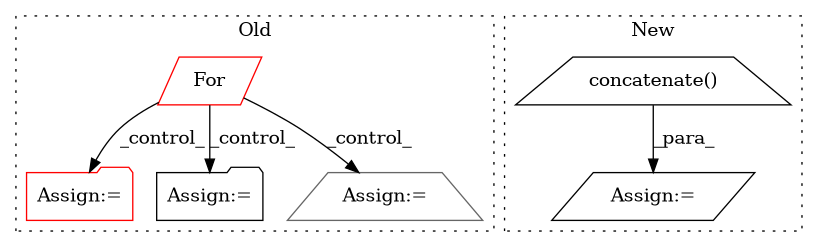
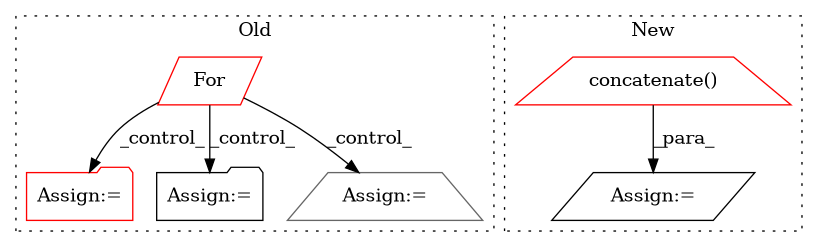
node "concatenate()": color black -> red
